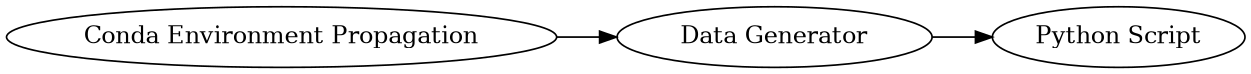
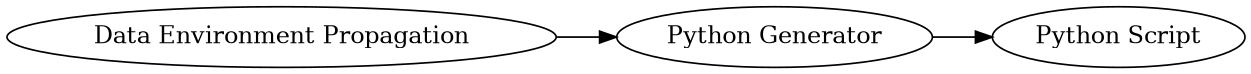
node "Conda Environment Propagation": label "Conda Environment Propagation" -> "Data Environment Propagation"
node "Data Generator": label "Data Generator" -> "Python Generator"
